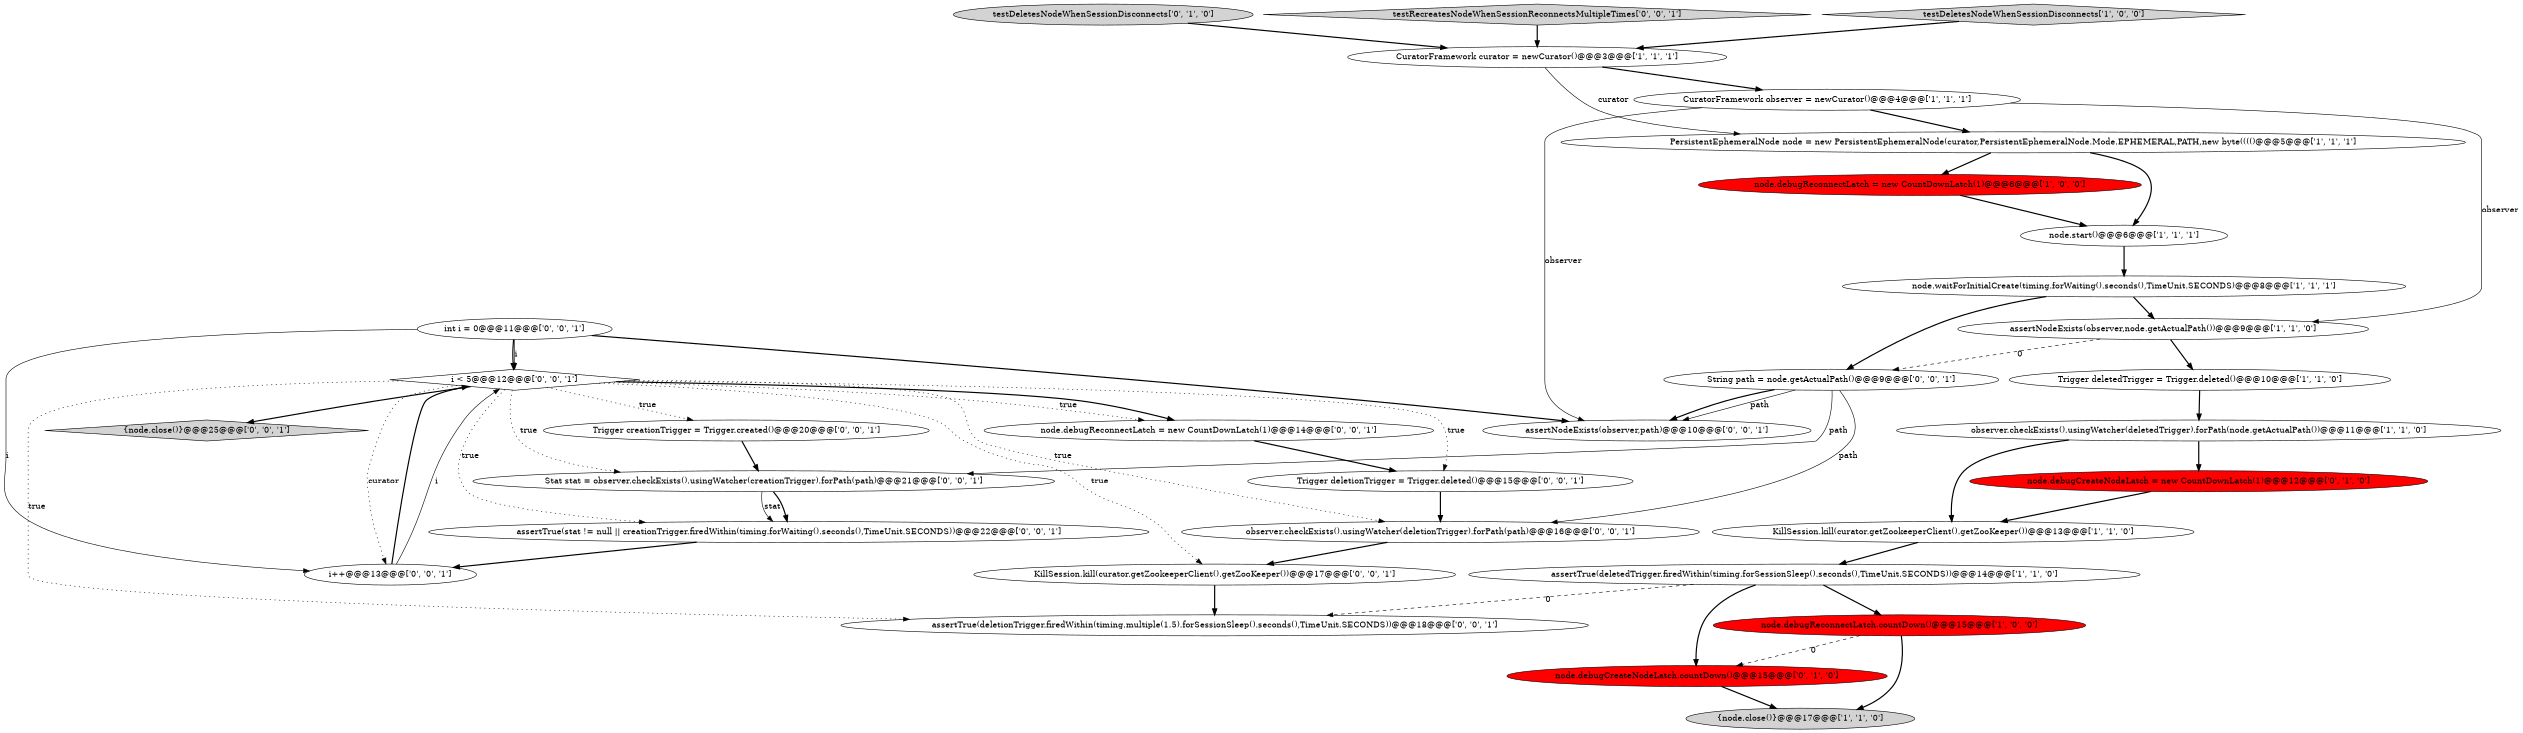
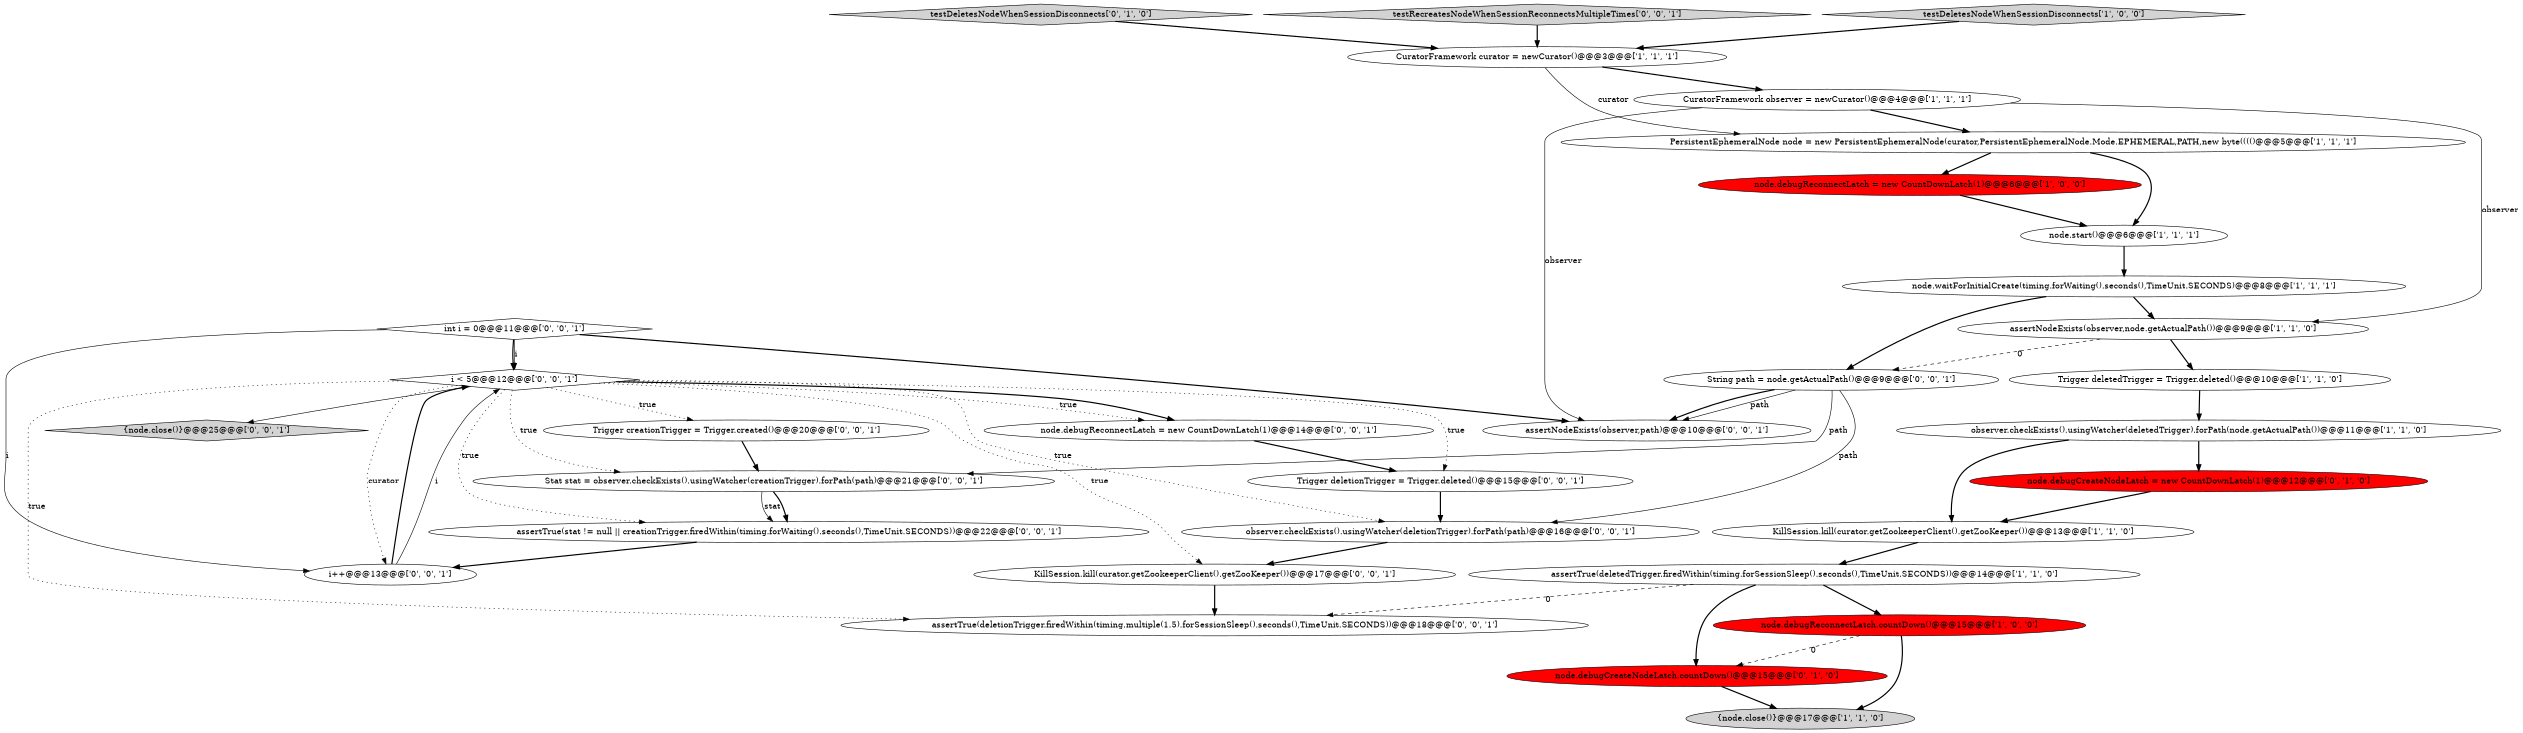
node "testDeletesNodeWhenSessionDisconnects['0', '1', '0']": shape ellipse -> diamond
node "int i = 0@@@11@@@['0', '0', '1']": shape ellipse -> diamond
edge "i < 5@@@12@@@['0', '0', '1']" -> "{node.close()}@@@25@@@['0', '0', '1']": style bold -> solid
